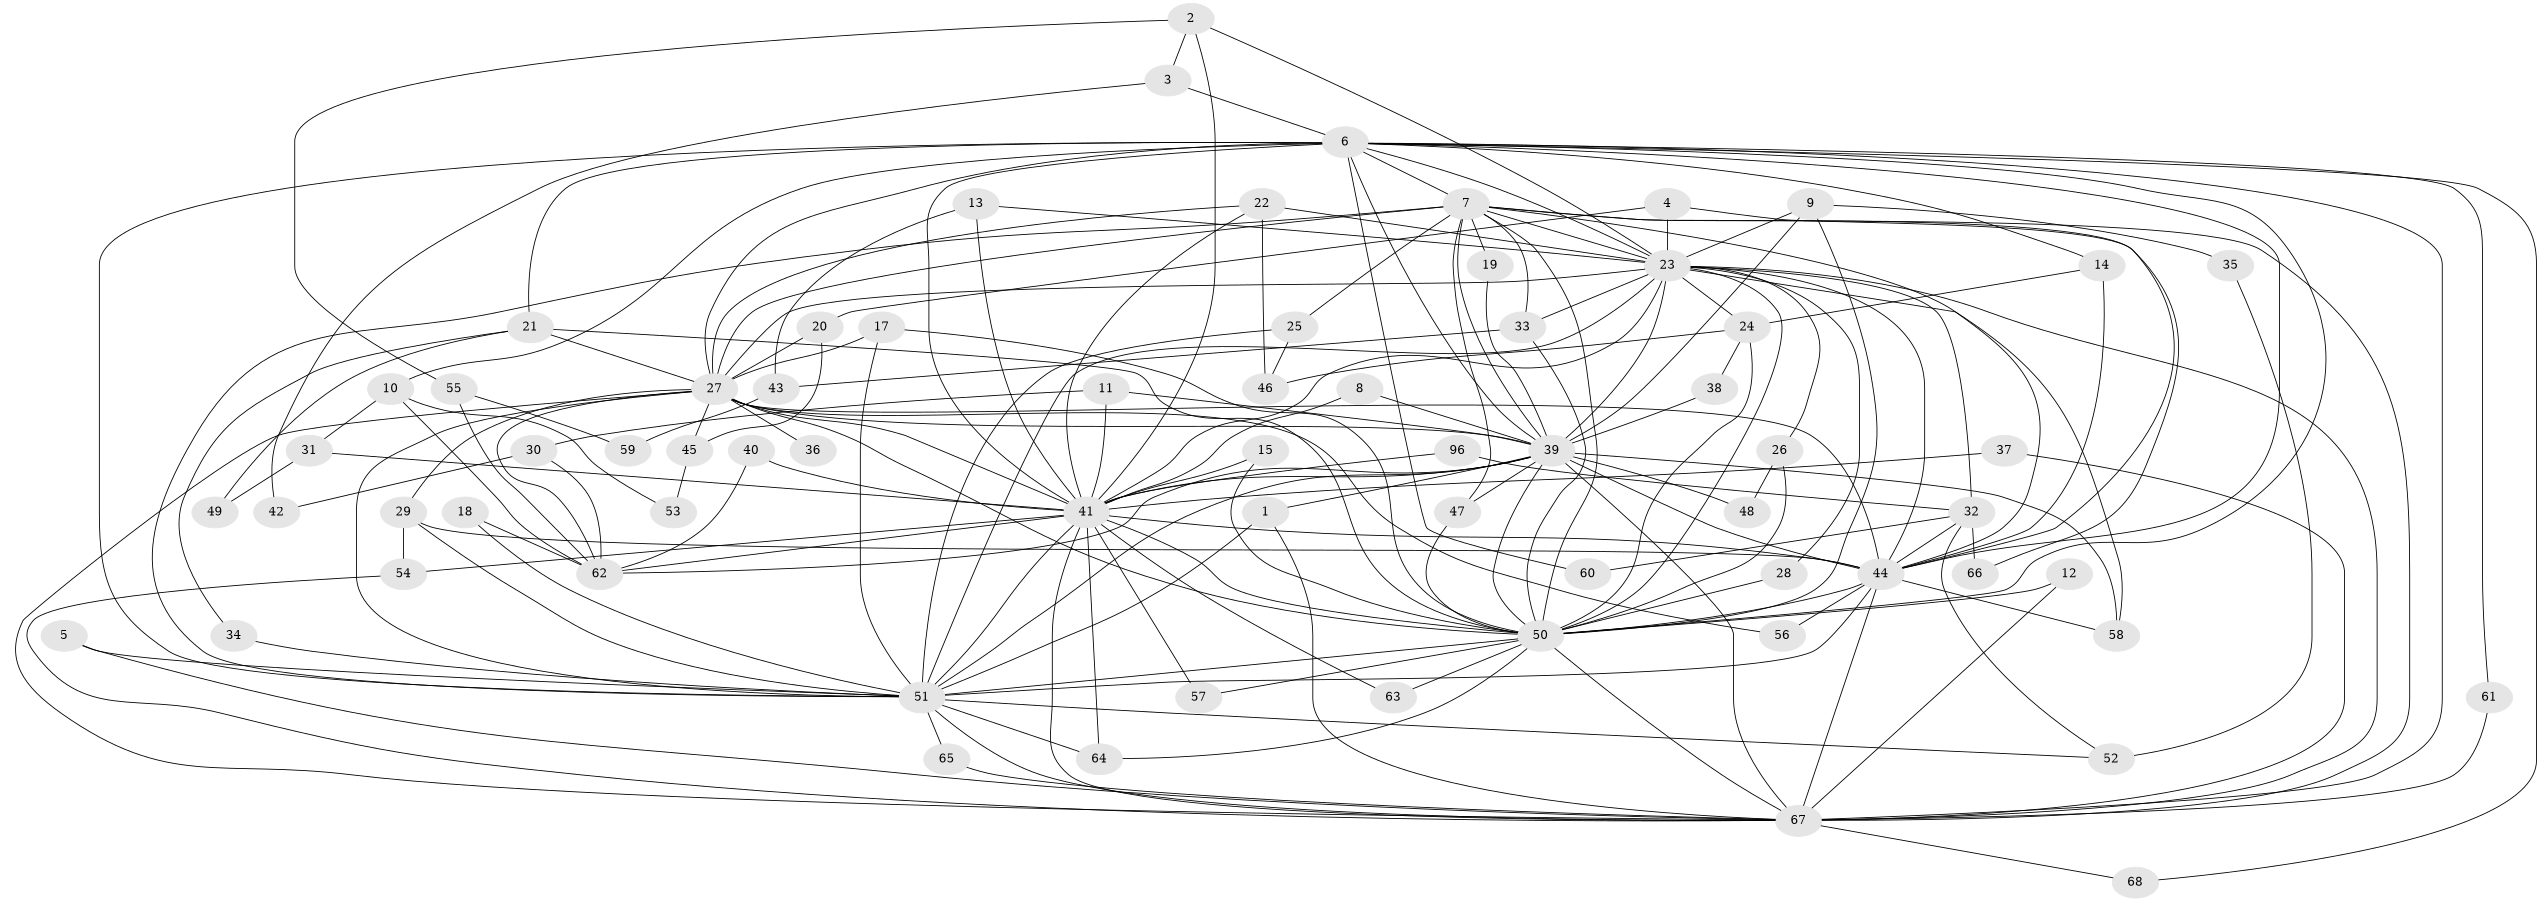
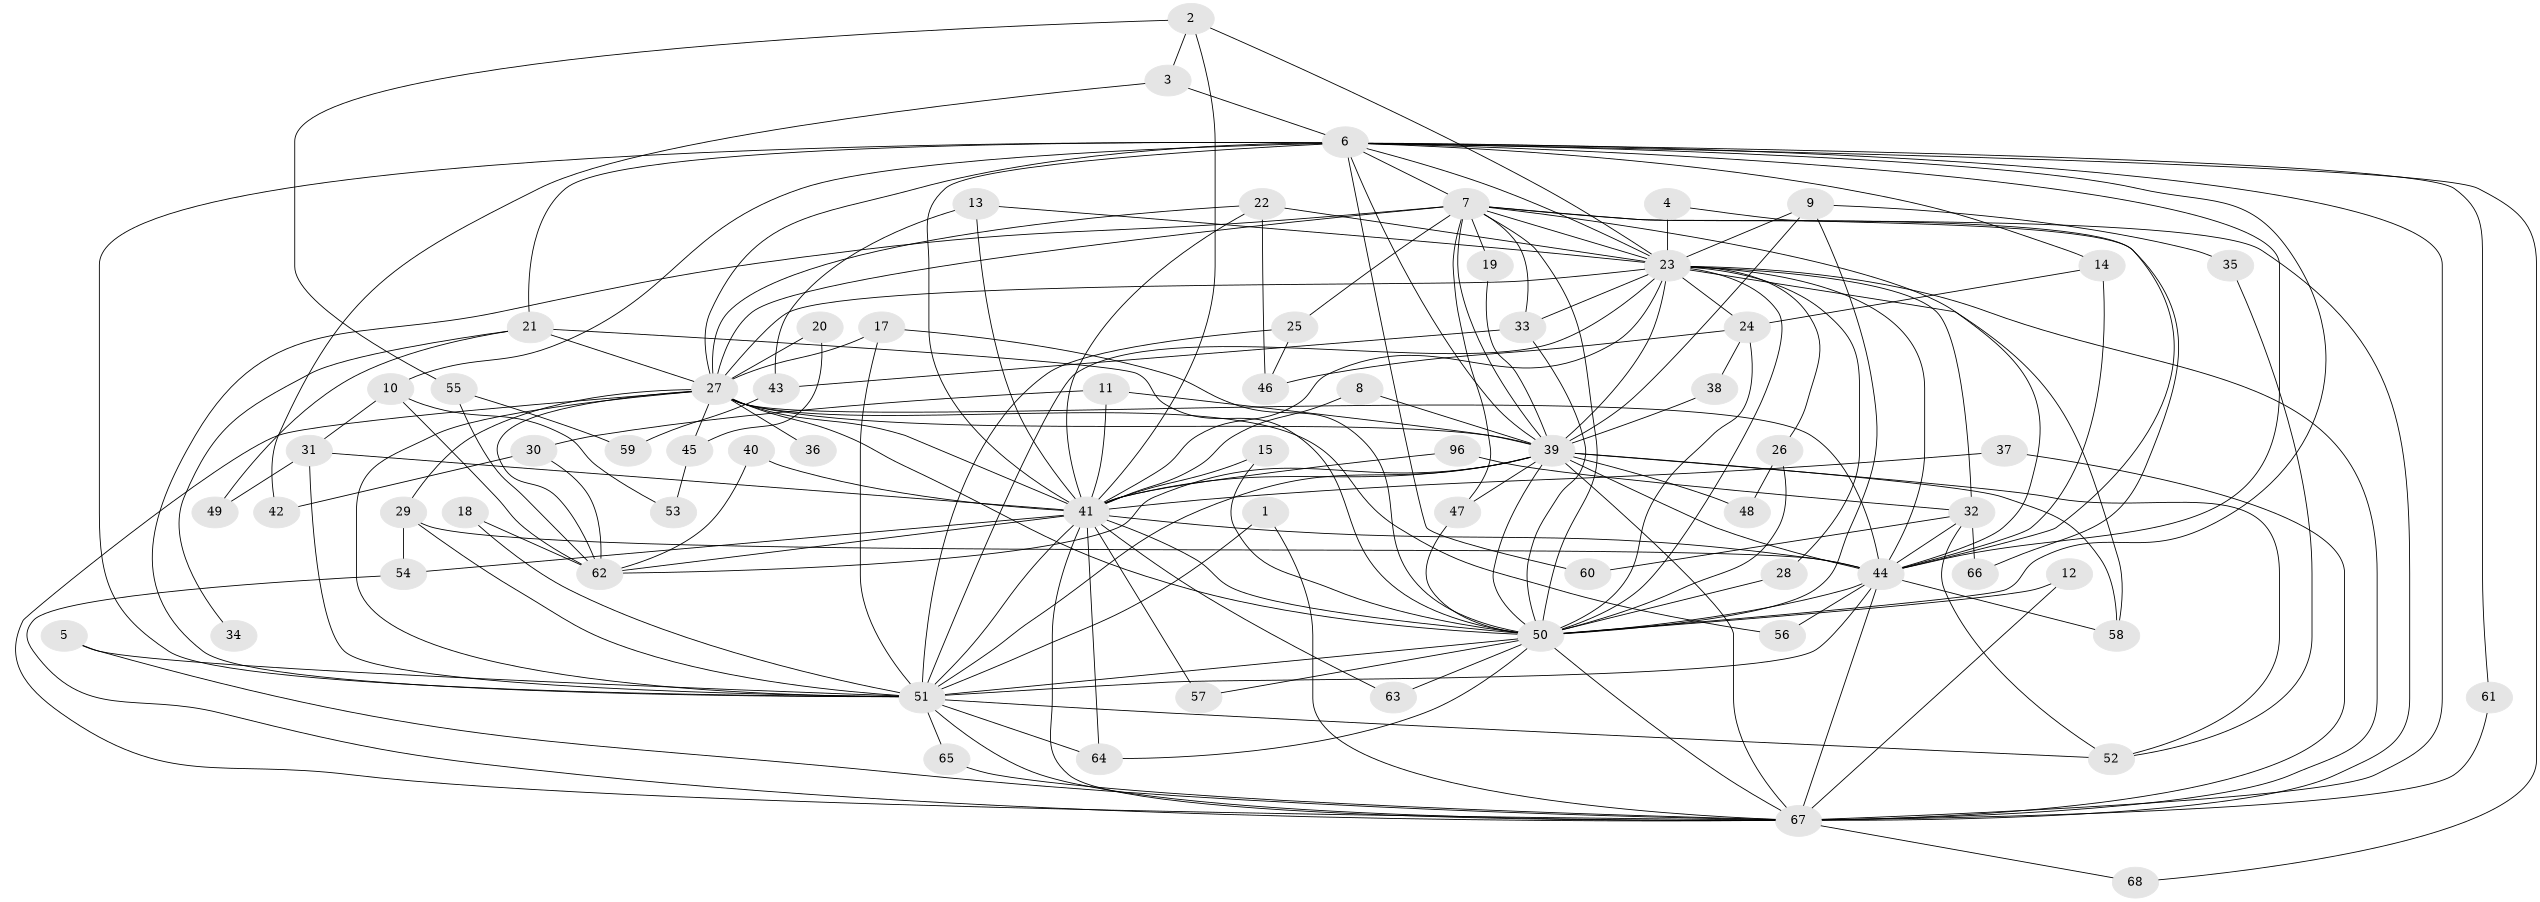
edge "4" -- "20": removed
edge "39" -- "1": now "39" -- "52"
edge "34" -- "51": now "31" -- "51"
